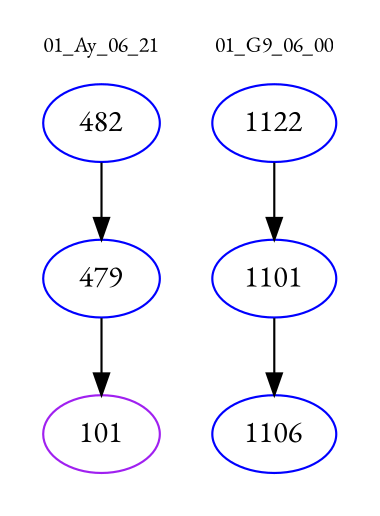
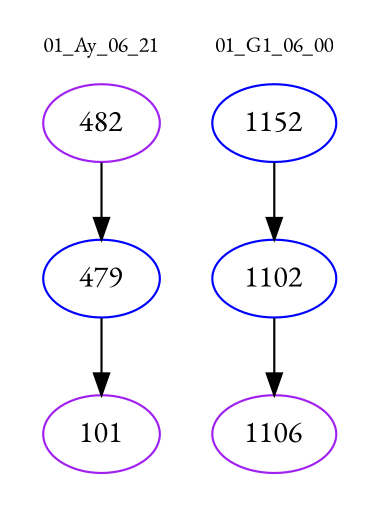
cluster "01_G9_06_00": label "01_G9_06_00" -> "01_G1_06_00"
node "482": color blue -> purple
node "1122": label "1122" -> "1152"
node "1101": label "1101" -> "1102"
node "1106": color blue -> purple
